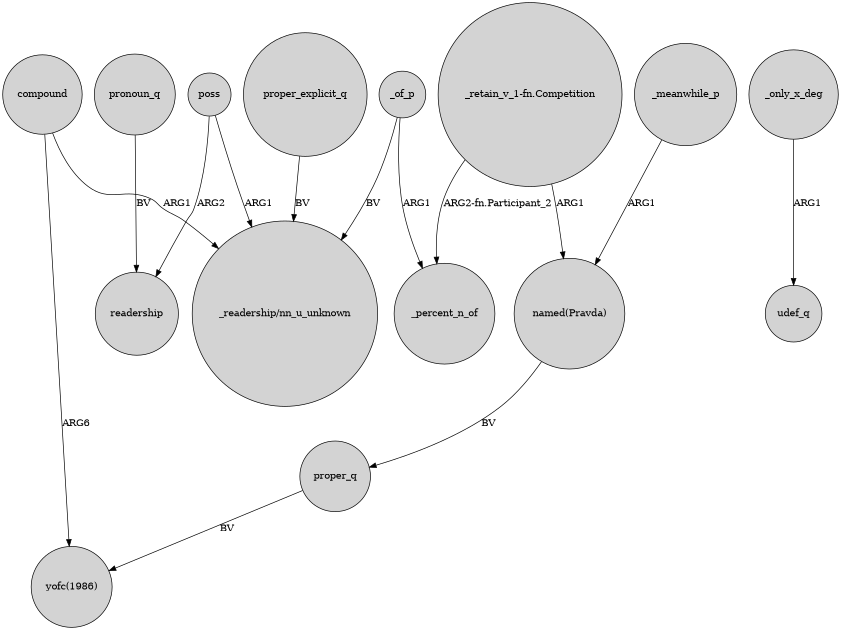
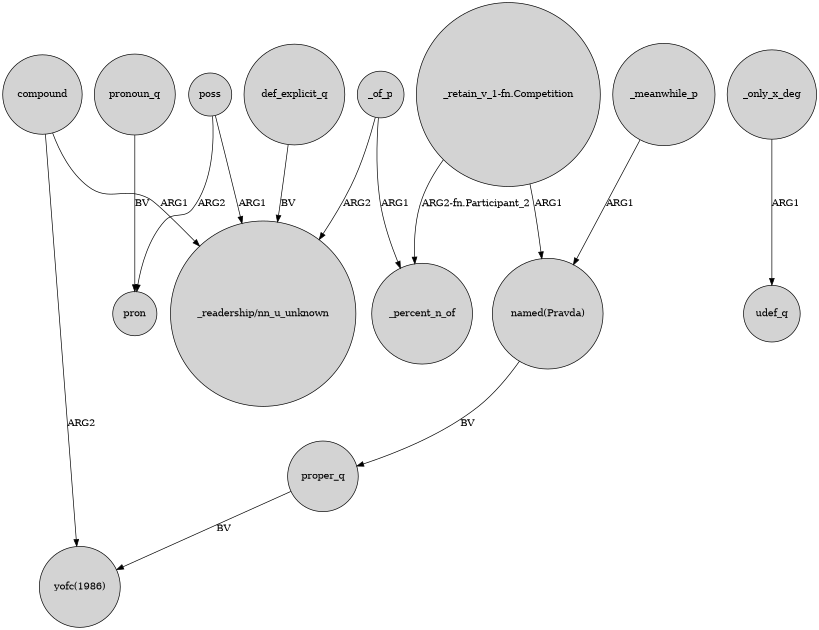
node "proper_explicit_q": label "proper_explicit_q" -> "def_explicit_q"
edge "_of_p" -> "_readership/nn_u_unknown": label "BV" -> "ARG2"
node "readership": label "readership" -> "pron"
edge "compound" -> "yofc(1986)": label "ARG6" -> "ARG2"
